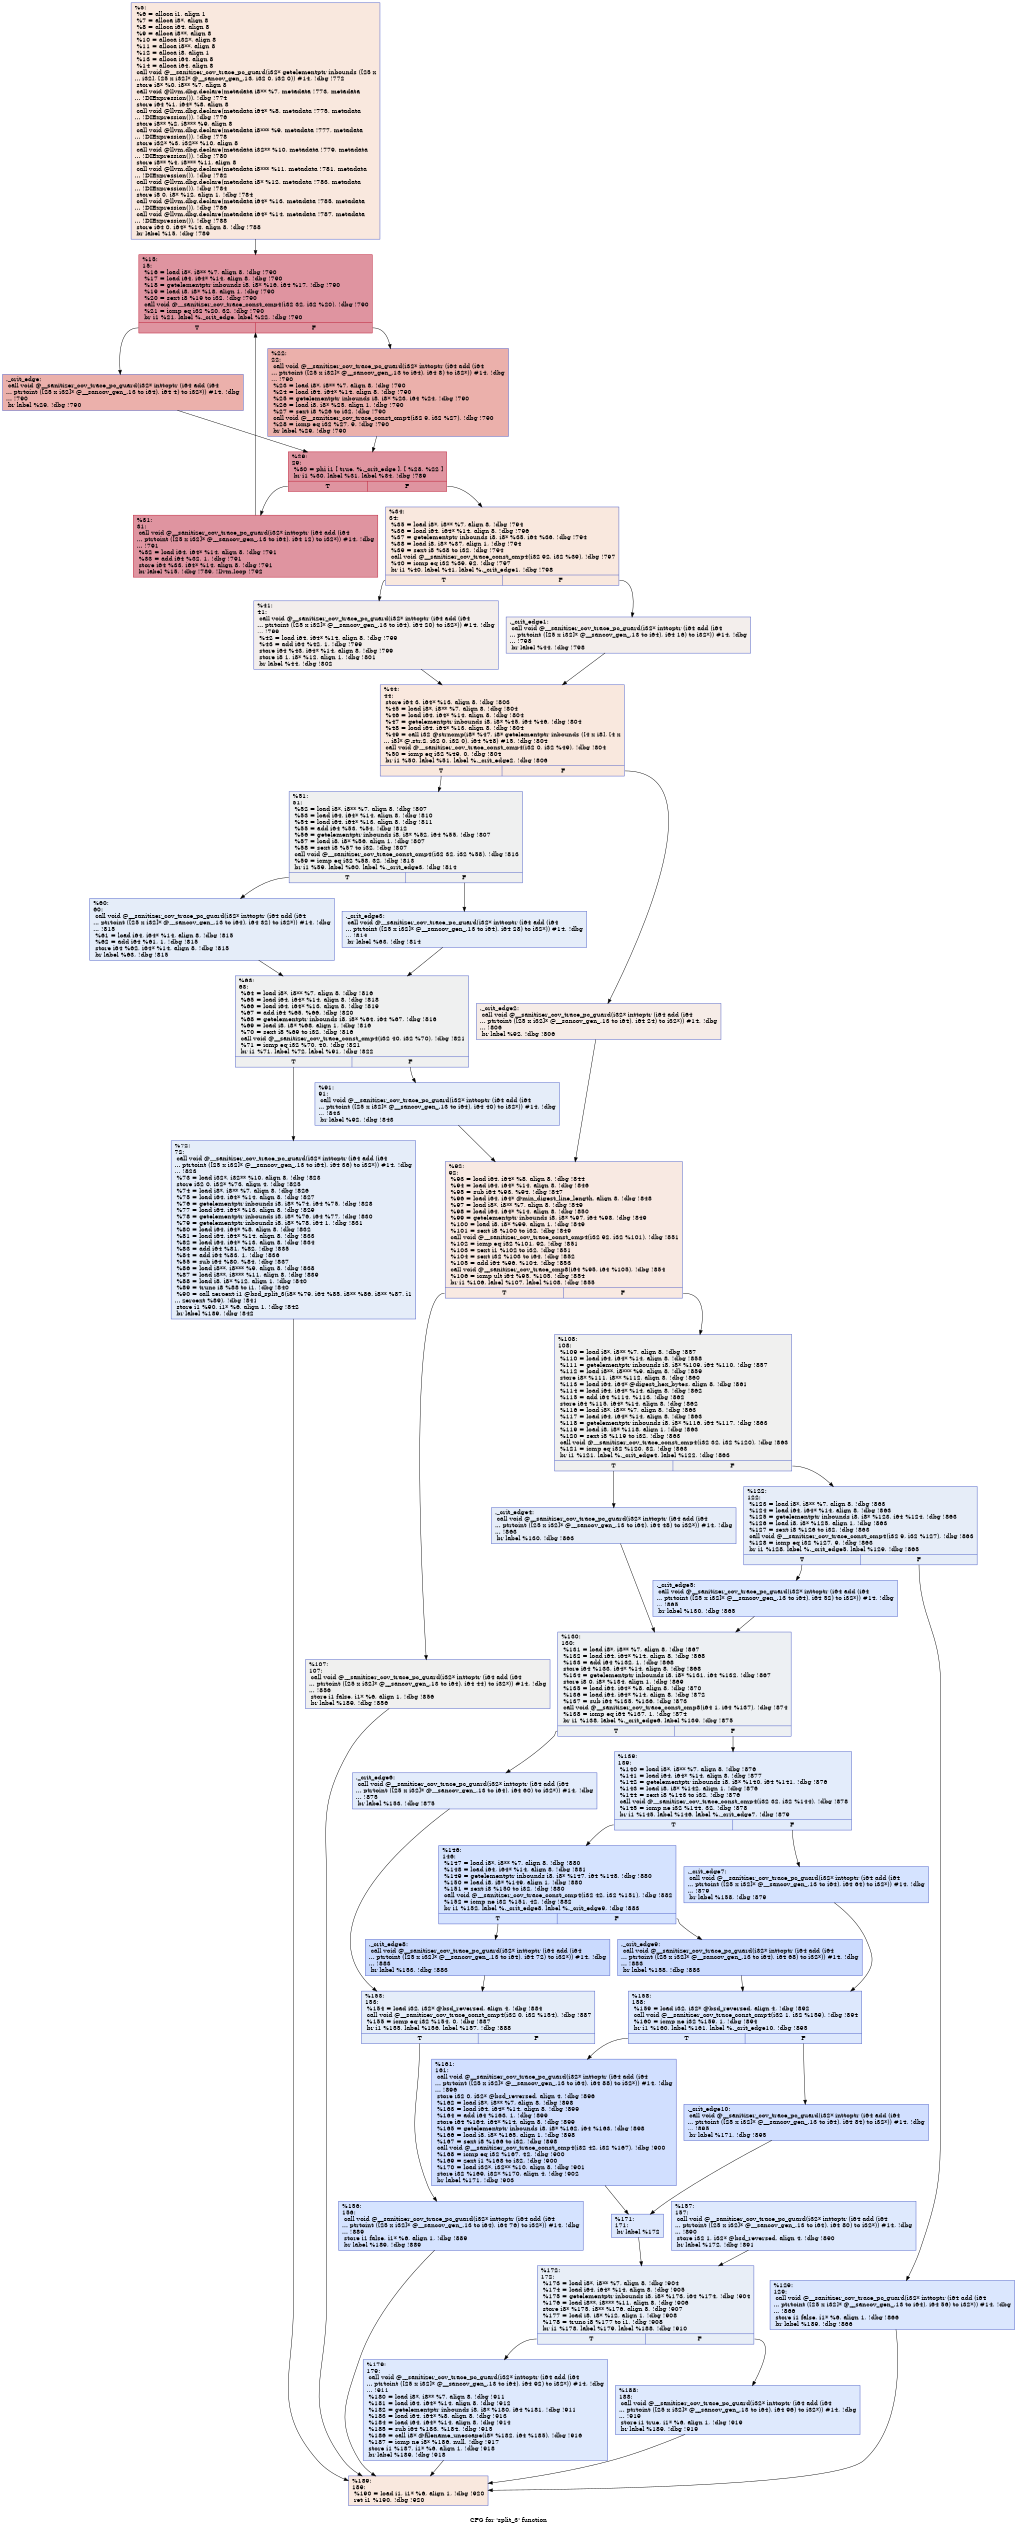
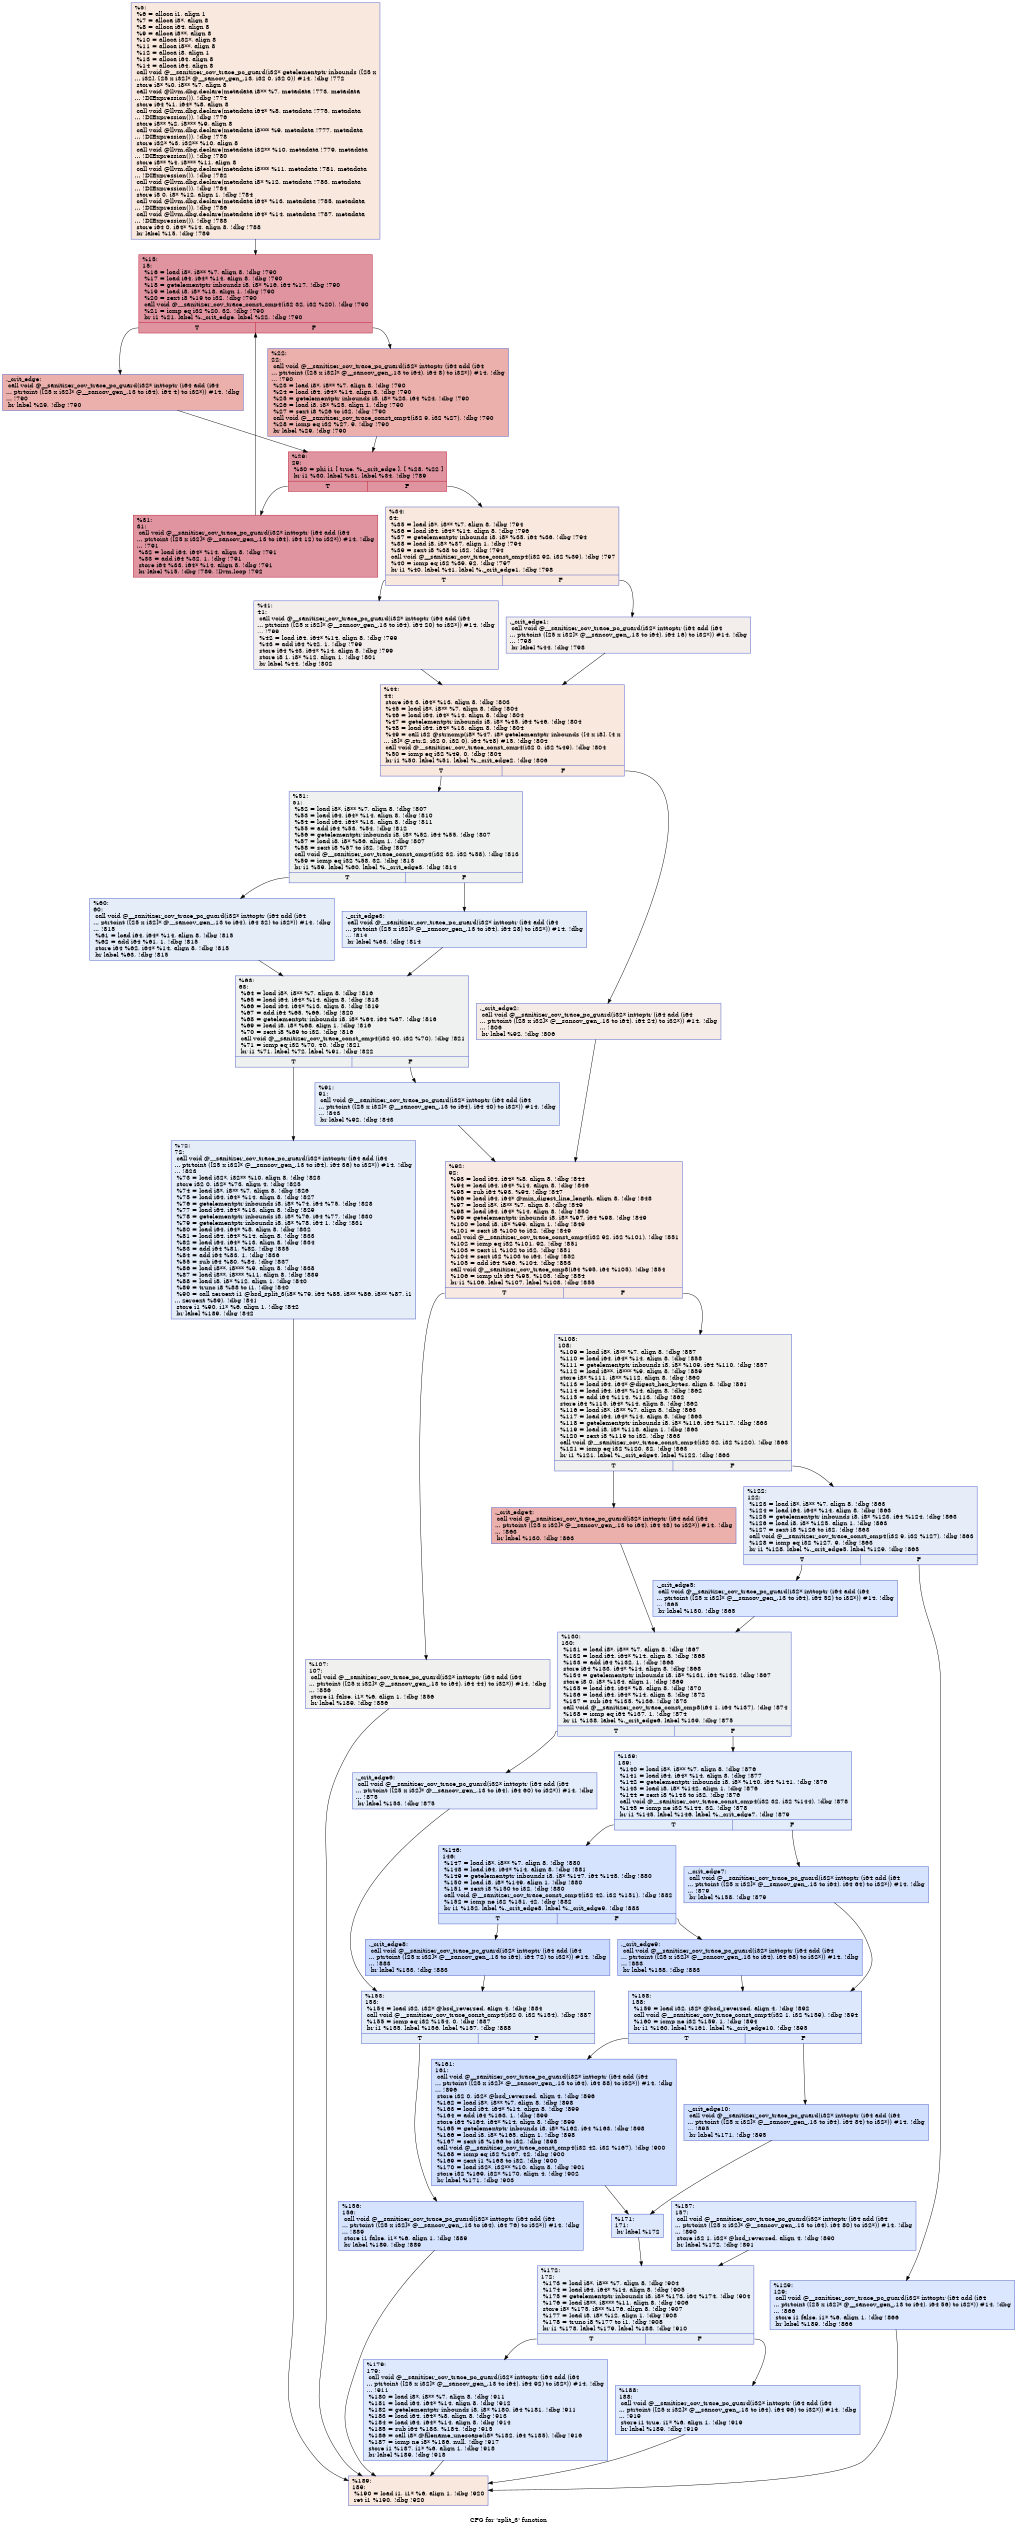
node "._crit_edge4:": fillcolor #c7d7f070 -> #d24b4070
